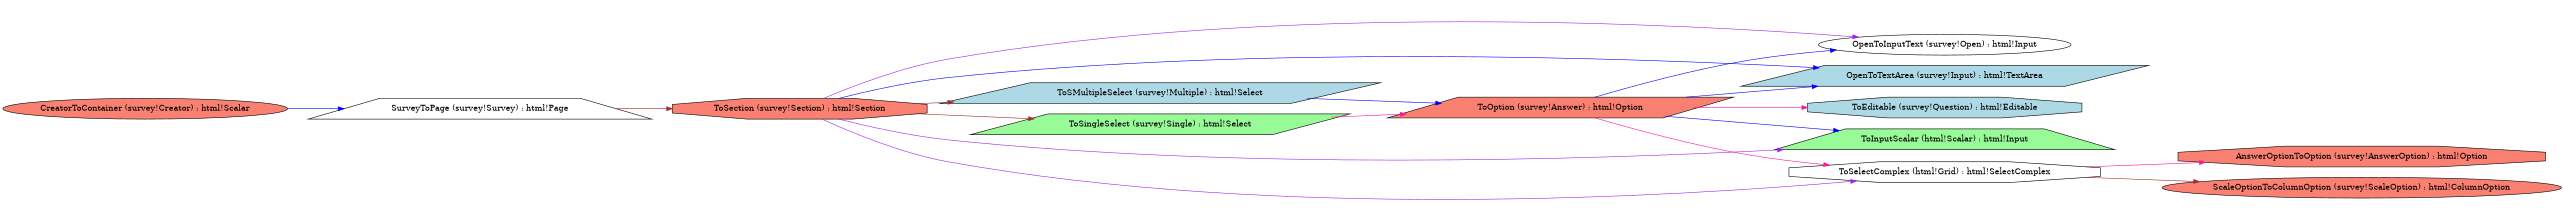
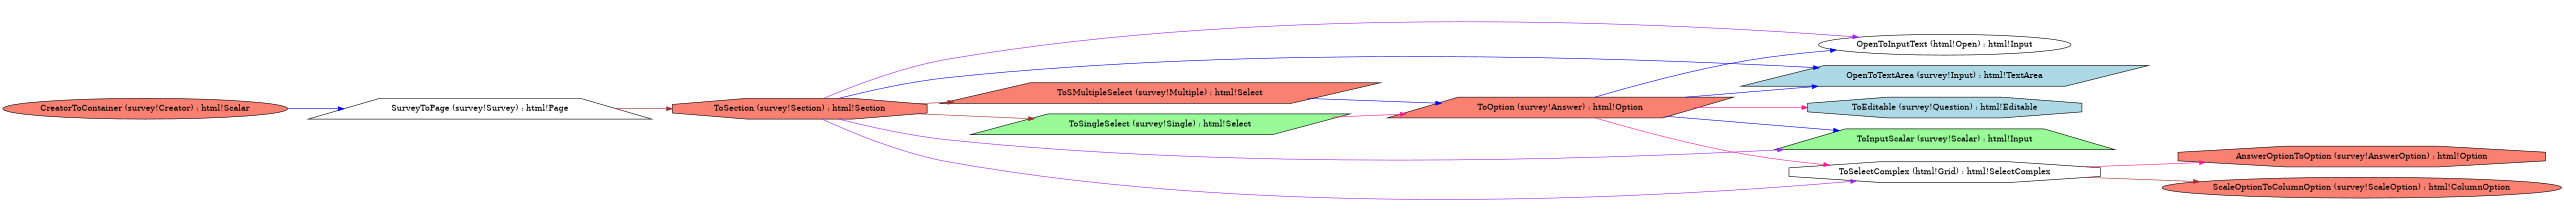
node "OpenToInputText (survey!Open) : html!Input": label "OpenToInputText (survey!Open) : html!Input" -> "OpenToInputText (html!Open) : html!Input"
node "ToSMultipleSelect (survey!Multiple) : html!Select": fillcolor lightblue -> salmon
node "ToInputScalar (html!Scalar) : html!Input": label "ToInputScalar (html!Scalar) : html!Input" -> "ToInputScalar (survey!Scalar) : html!Input"
